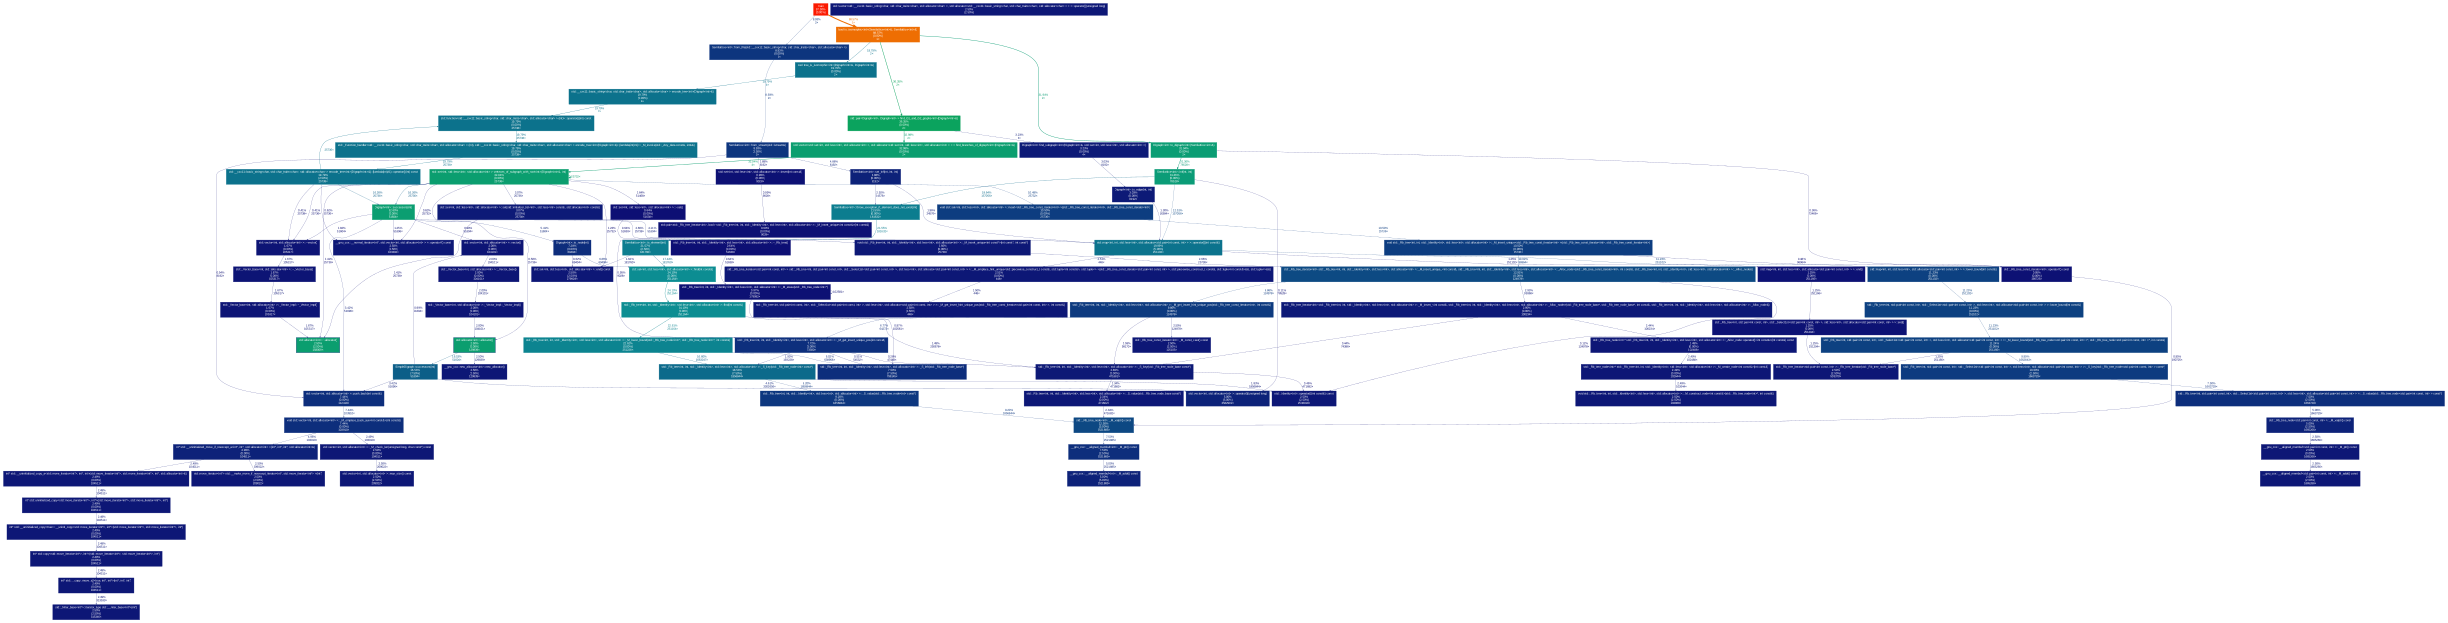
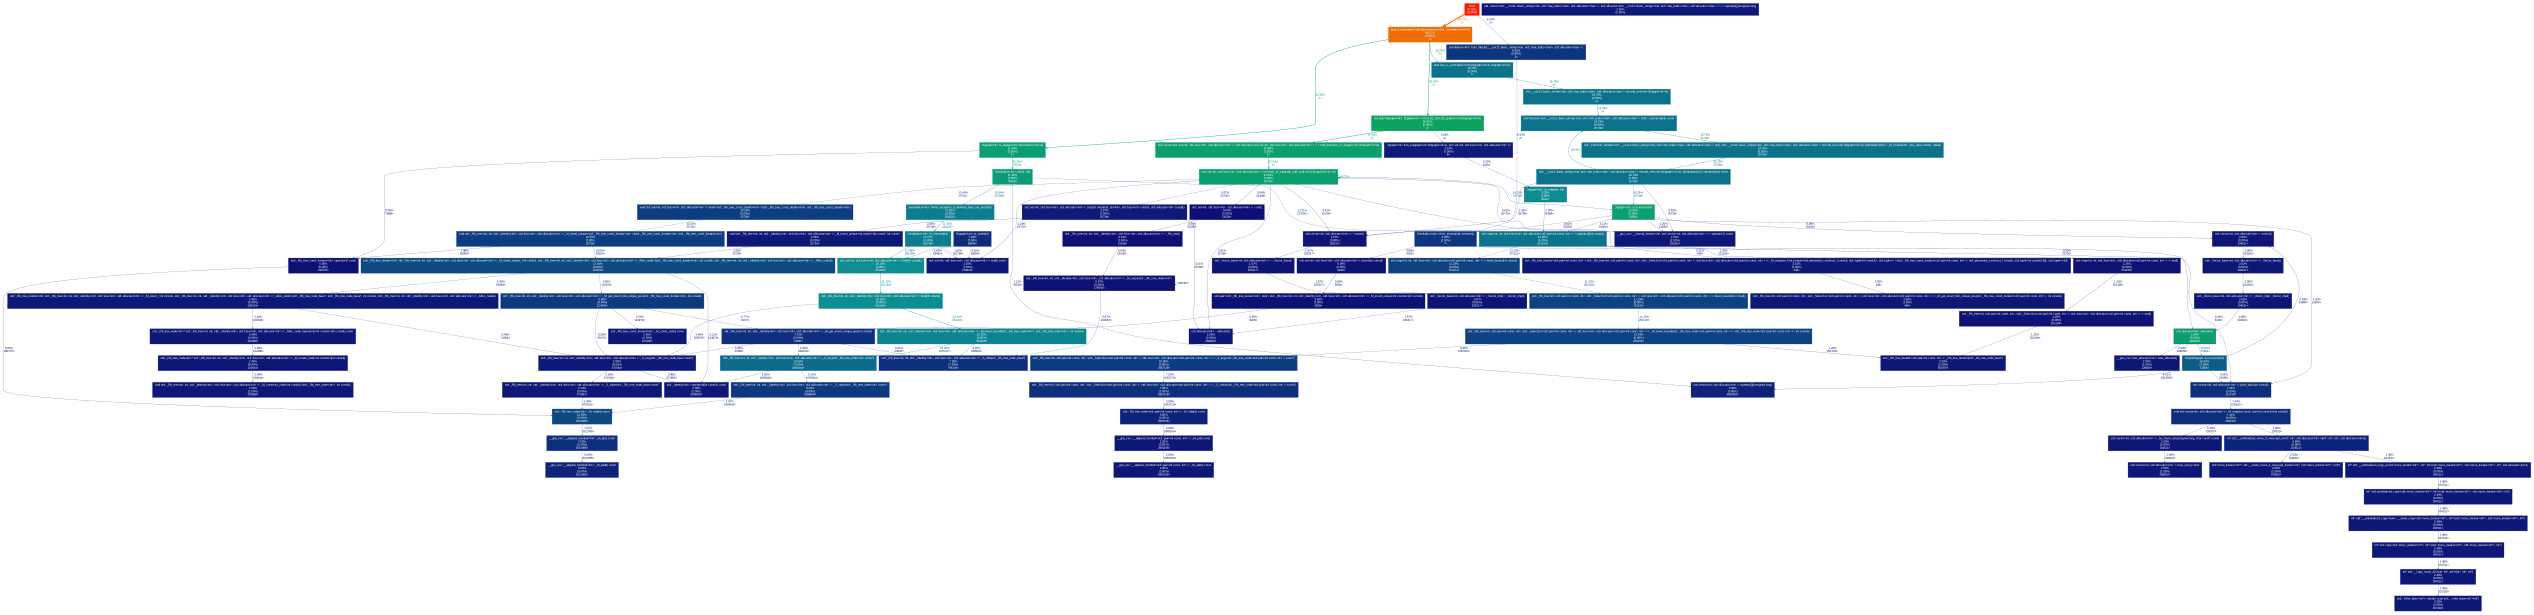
node "Semilattice<int>::set_inf(int, int, int) 4.88% (0.00%) 8192×": removed
node "Digraph<int>::is_edge(int, int) 3.03% (0.00%) 8192×": fillcolor #0d1a77 -> #0c8d92
edge "Digraph<int>::successors(int) 32.60% (0.00%) 51604×" -> "Digraph<int>::is_node(int) 7.28% (0.00%) 69404×": removed, label "5.41% 51604×"
node "std::allocator<int>::~allocator() 2.50% (2.50%) 158009×": fillcolor #0b9e6f -> #0d1776
